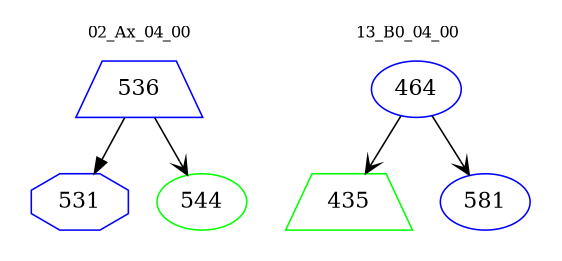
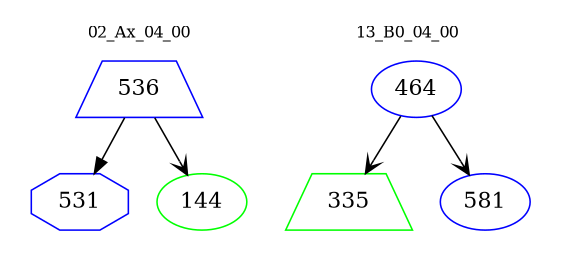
node "544": label "544" -> "144"
node "435": label "435" -> "335"
